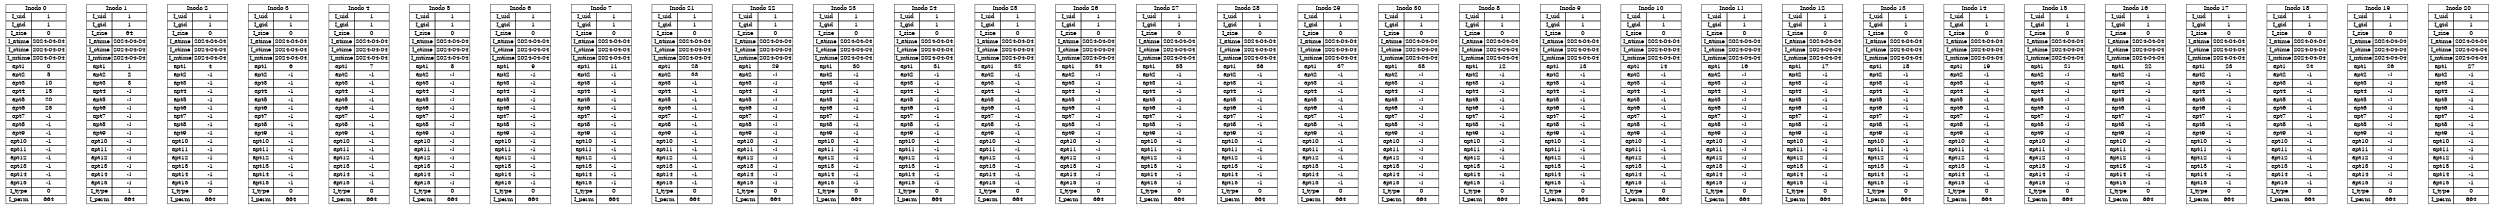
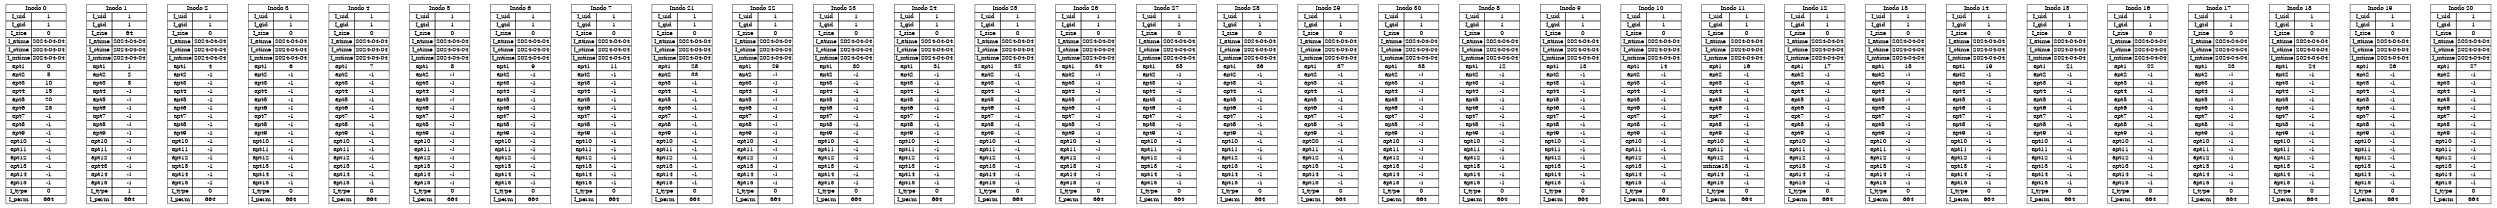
node "Inodo 29": text "apt10" -> "apt20"
node "Inodo 1": text "apt13" -> "apt43"
node "Inodo 11": text "apt13" -> "mtime13"
